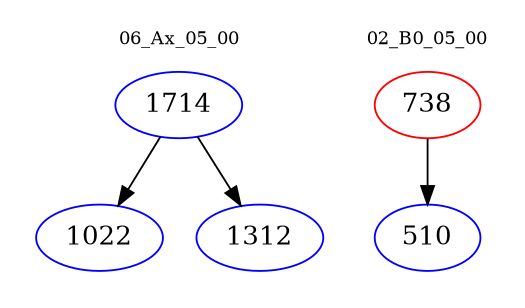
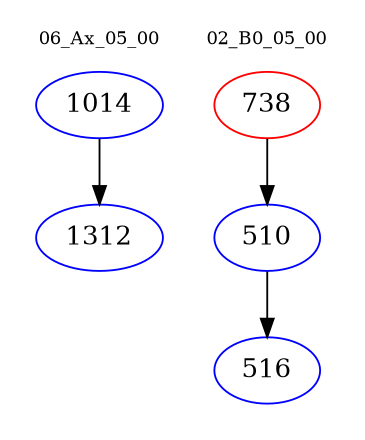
node "1714": label "1714" -> "1014"
node "1022": removed
node "516": added
